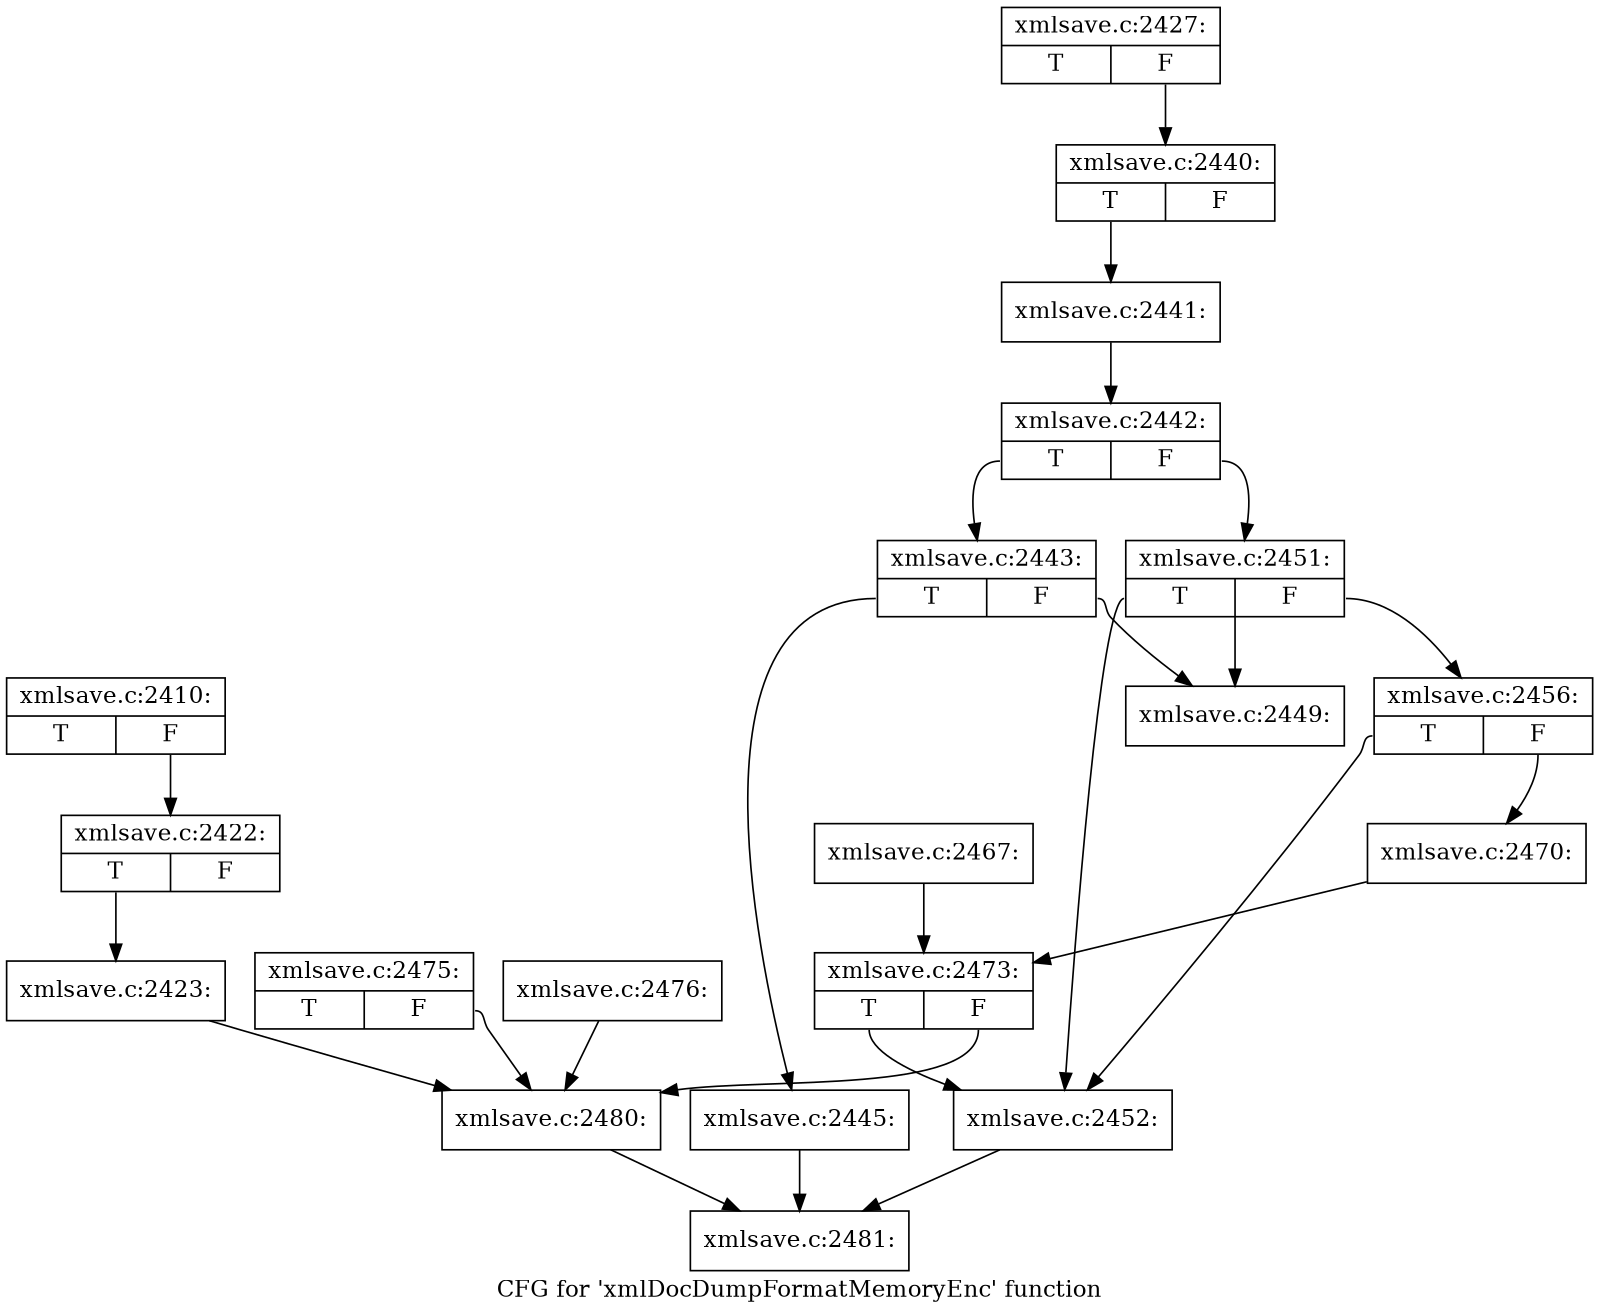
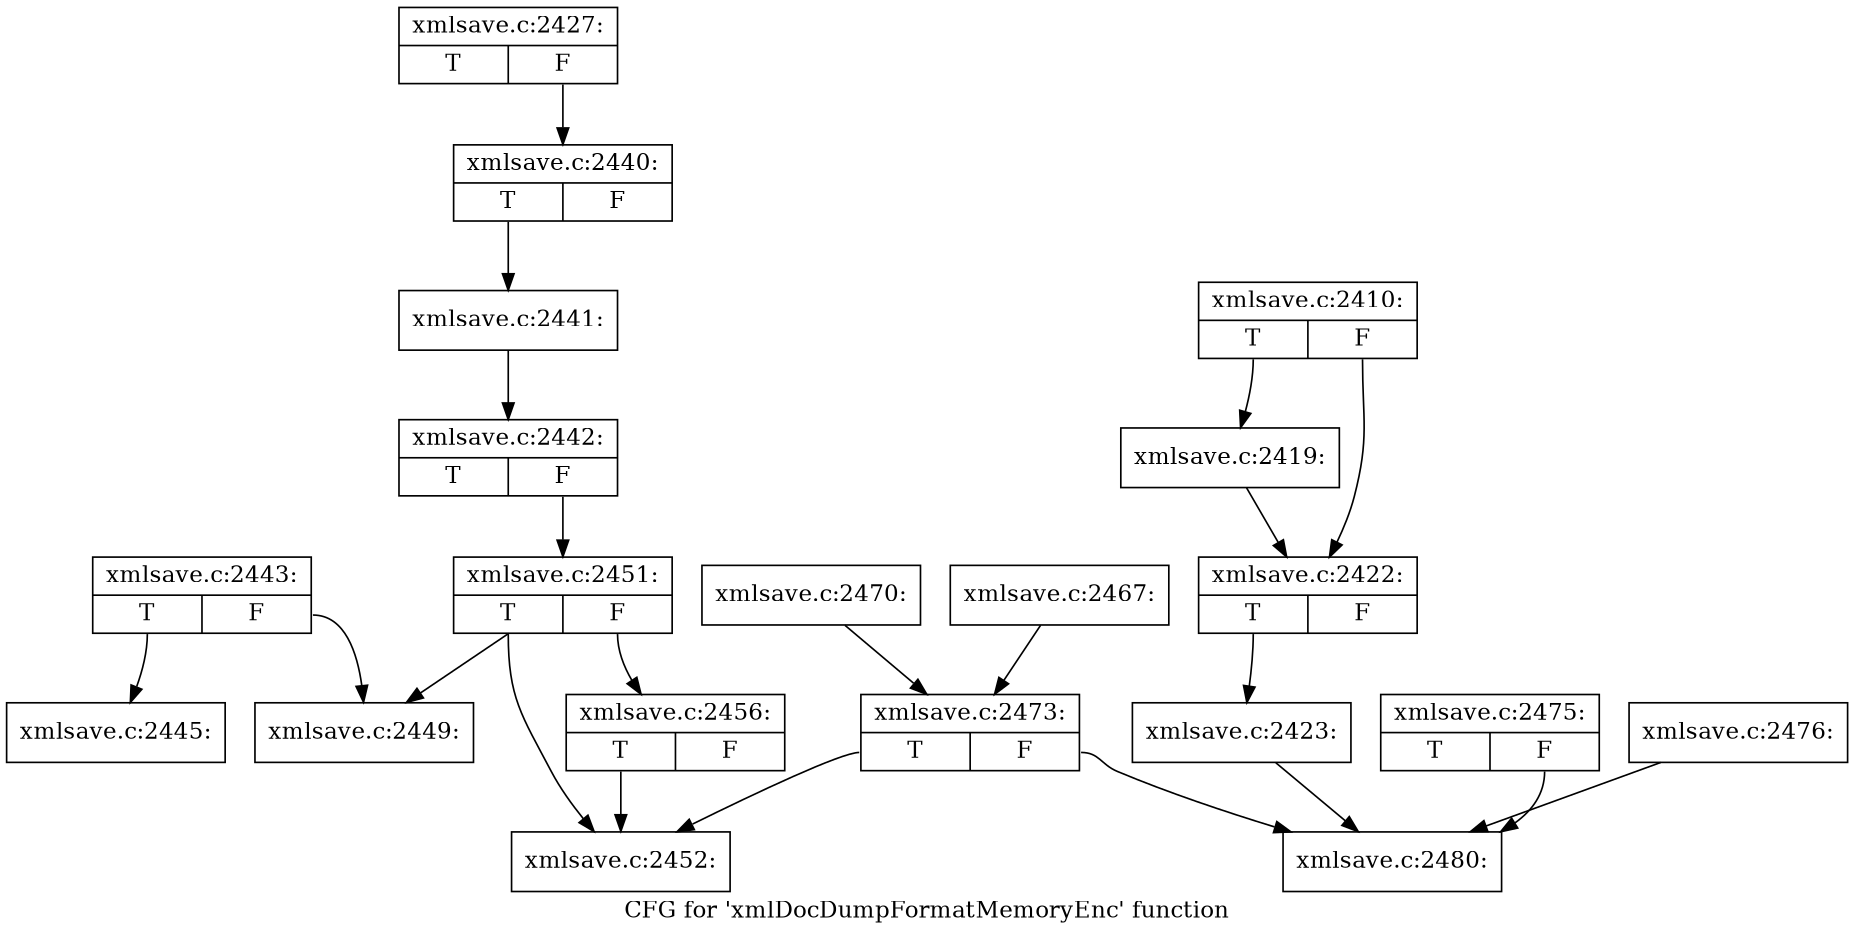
node "xmlsave.c:2419:": added
edge "xmlsave.c:2442:" -> "xmlsave.c:2443:": removed
edge "xmlsave.c:2456:" -> "xmlsave.c:2470:": removed
node "xmlsave.c:2481:": removed
